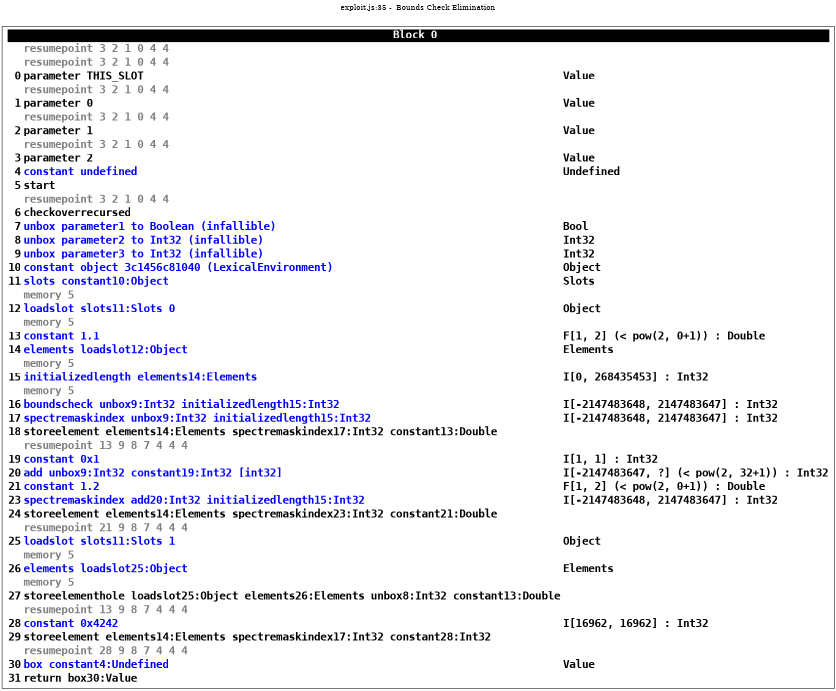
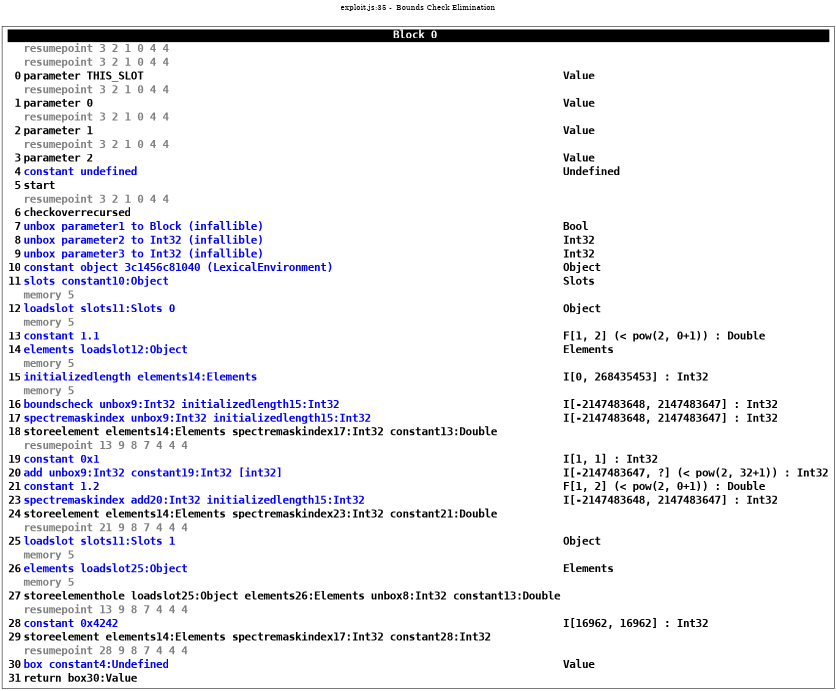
node "Block 0": text "unbox parameter1 to Boolean (infallible)" -> "unbox parameter1 to Block (infallible)"
